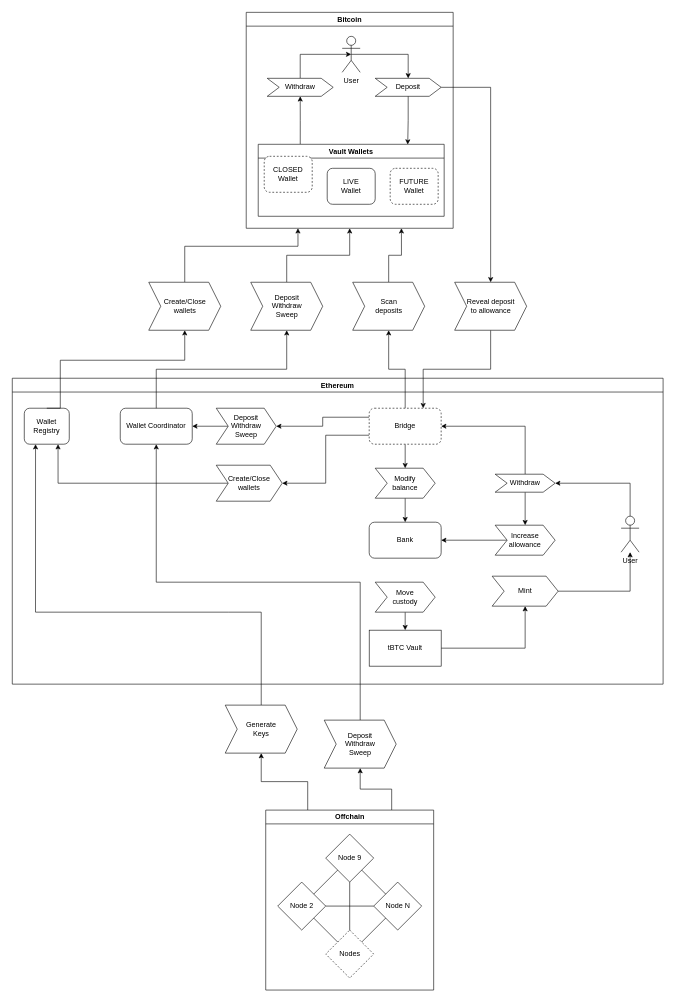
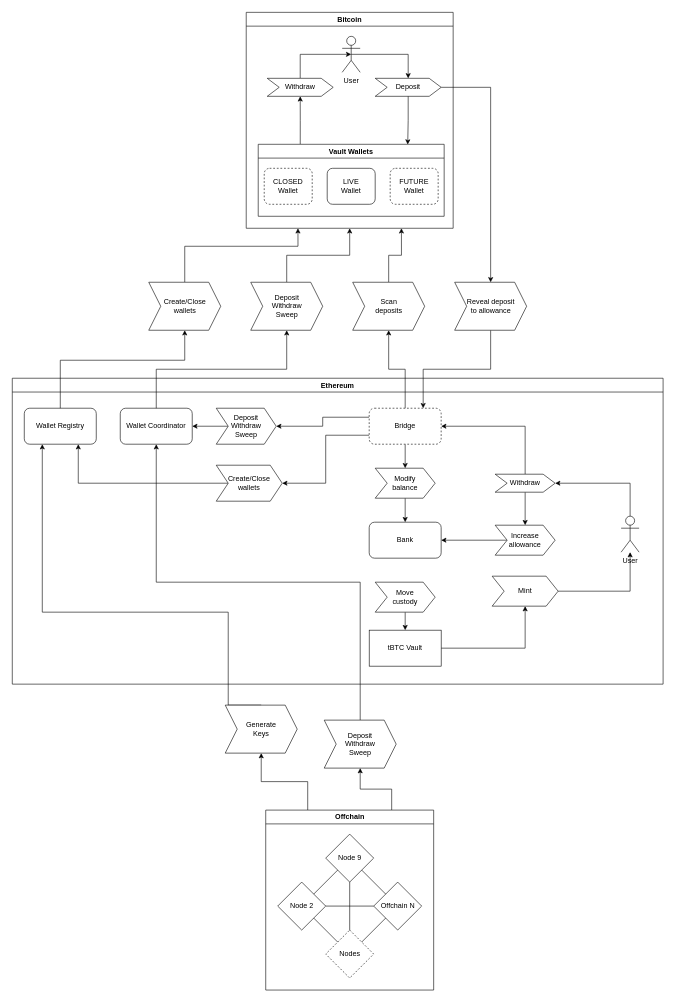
node "CLOSED Wallet": moved (288, 174) -> (288, 186)
node "Wallet Registry": size 45x36 -> 72x36
node "Node N": label "Node N" -> "Offchain N"
